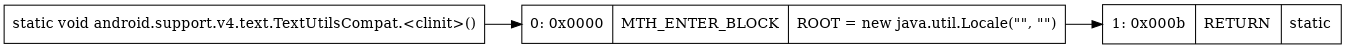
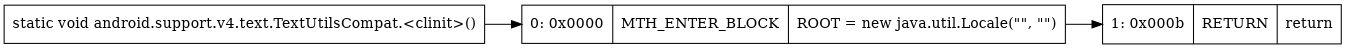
node "1: 0x000b": text "static" -> "return"
